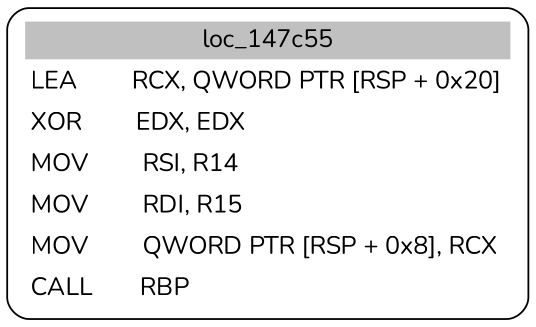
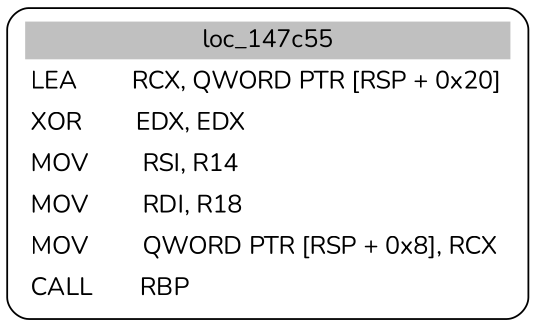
node "loc_147c55": text "MOV        RDI, R15" -> "MOV        RDI, R18"
